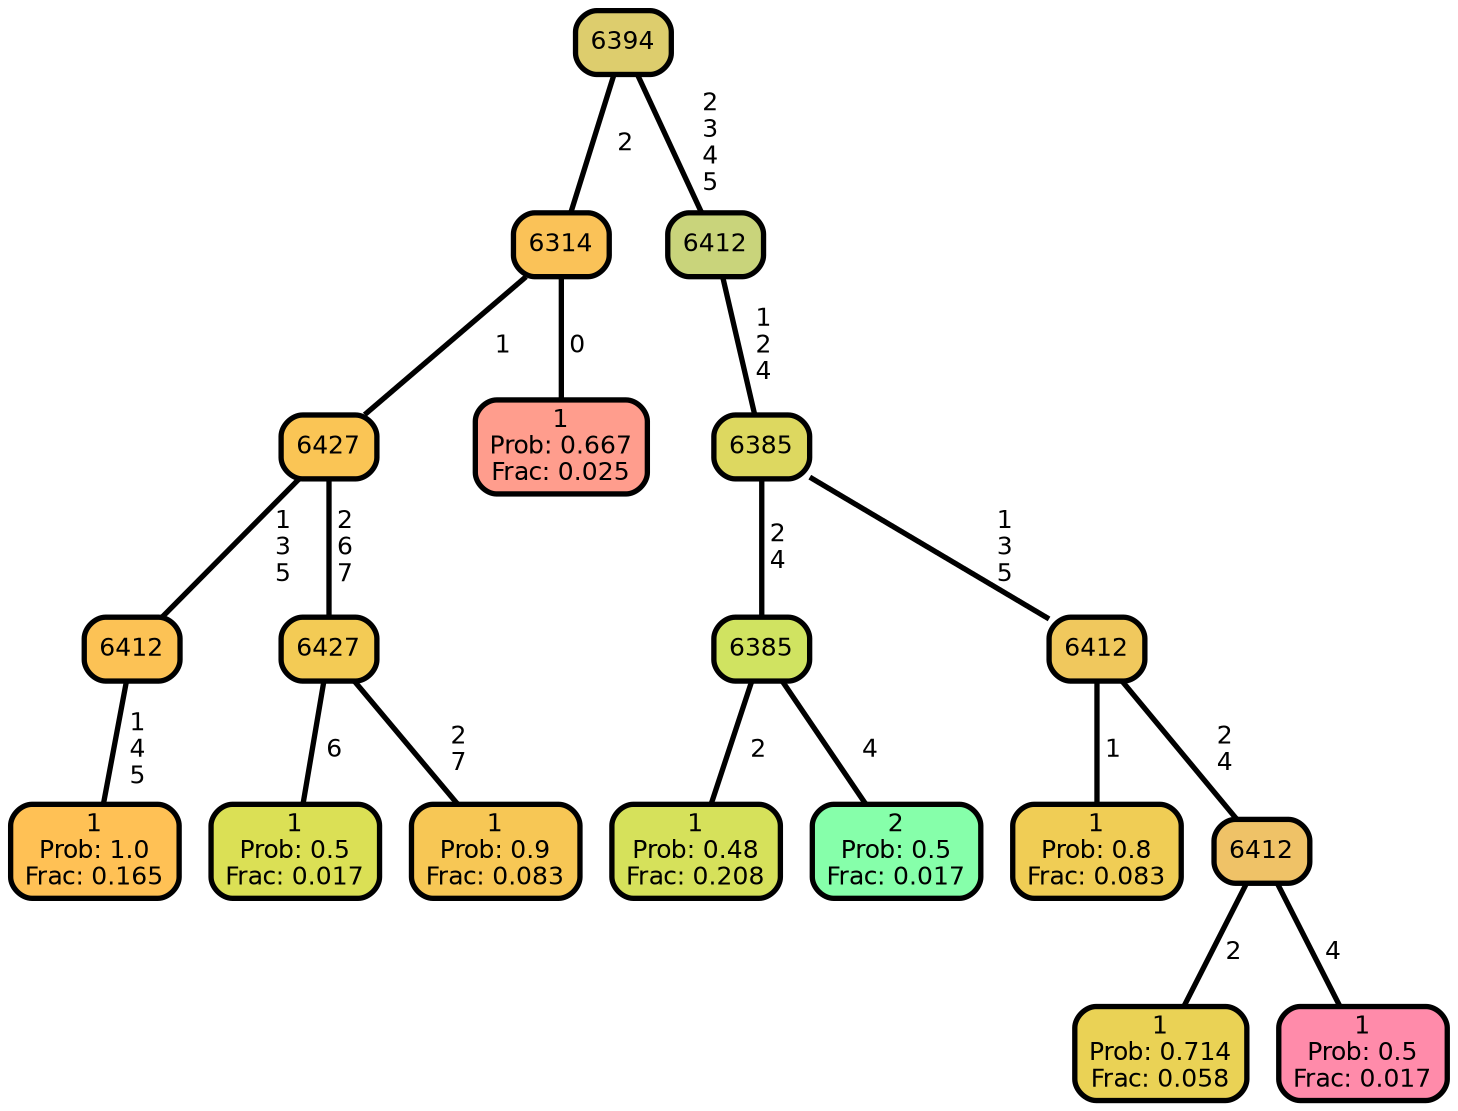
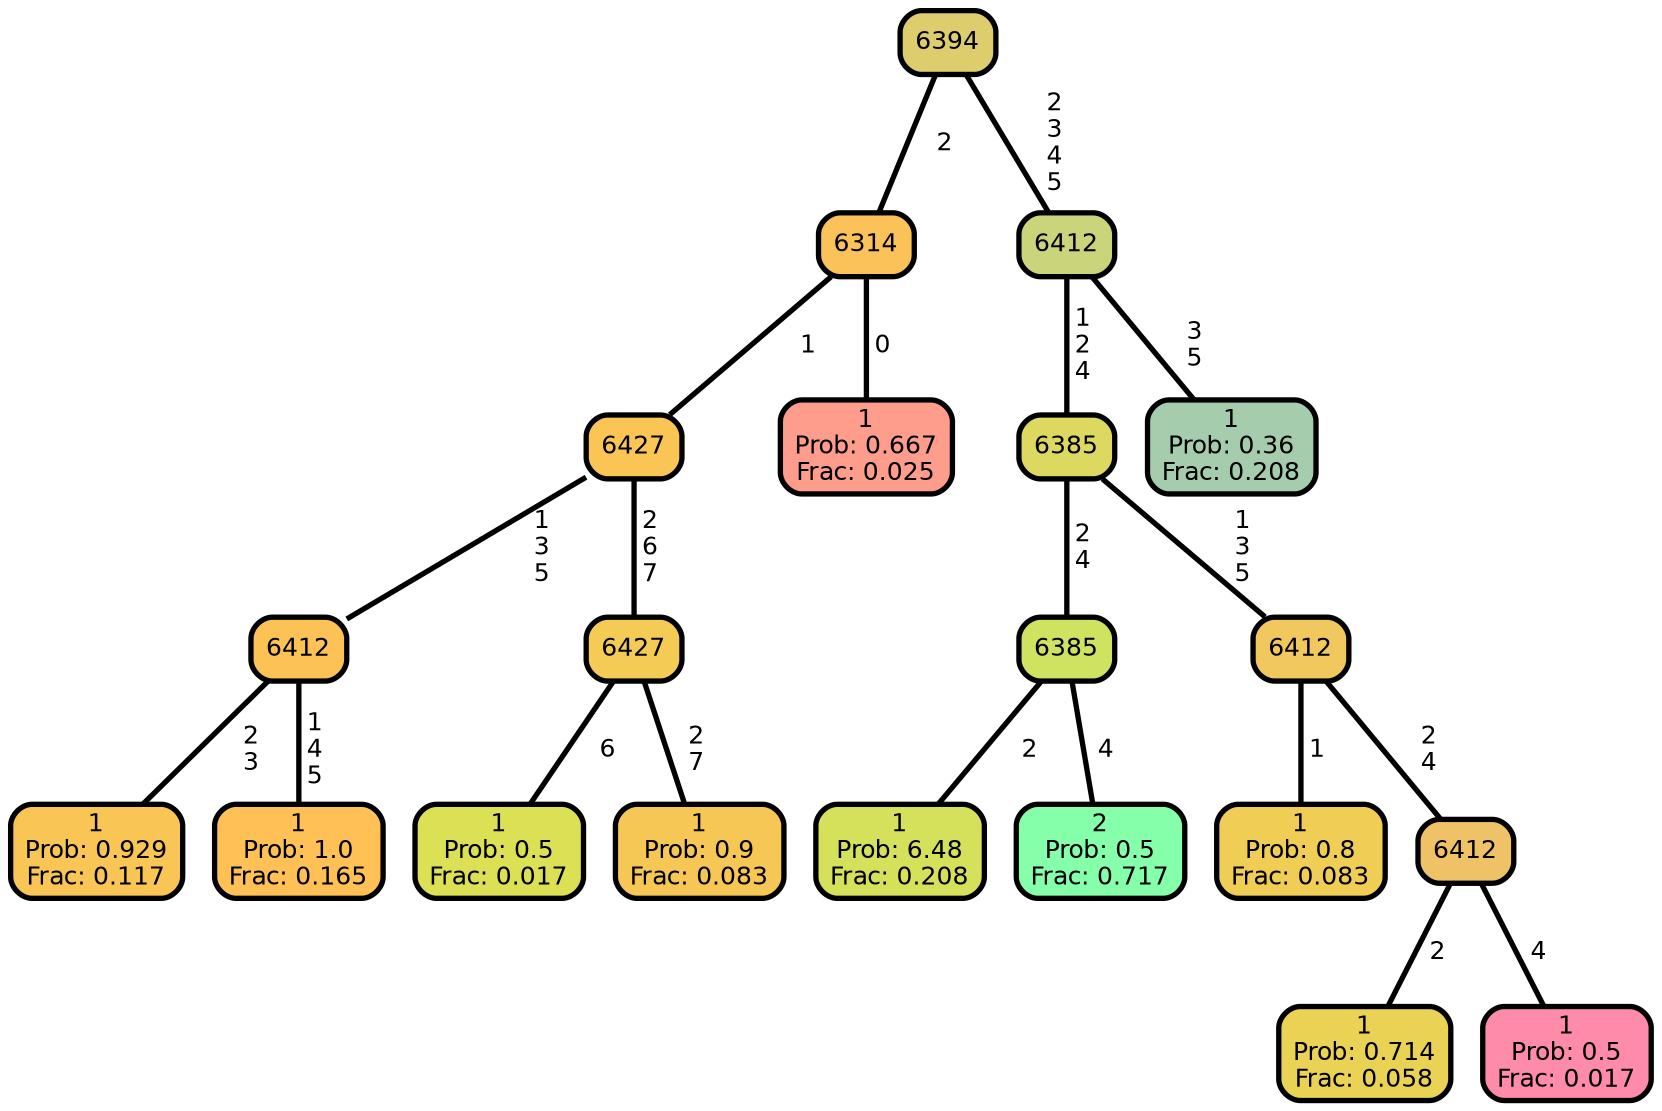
node "1 Prob: 0.36 Frac: 0.208": added
node "1 Prob: 0.929 Frac: 0.117": added
node "1 Prob: 0.48 Frac: 0.208": label "1 Prob: 0.48 Frac: 0.208" -> "1 Prob: 6.48 Frac: 0.208"
node "2 Prob: 0.5 Frac: 0.017": label "2 Prob: 0.5 Frac: 0.017" -> "2 Prob: 0.5 Frac: 0.717"
